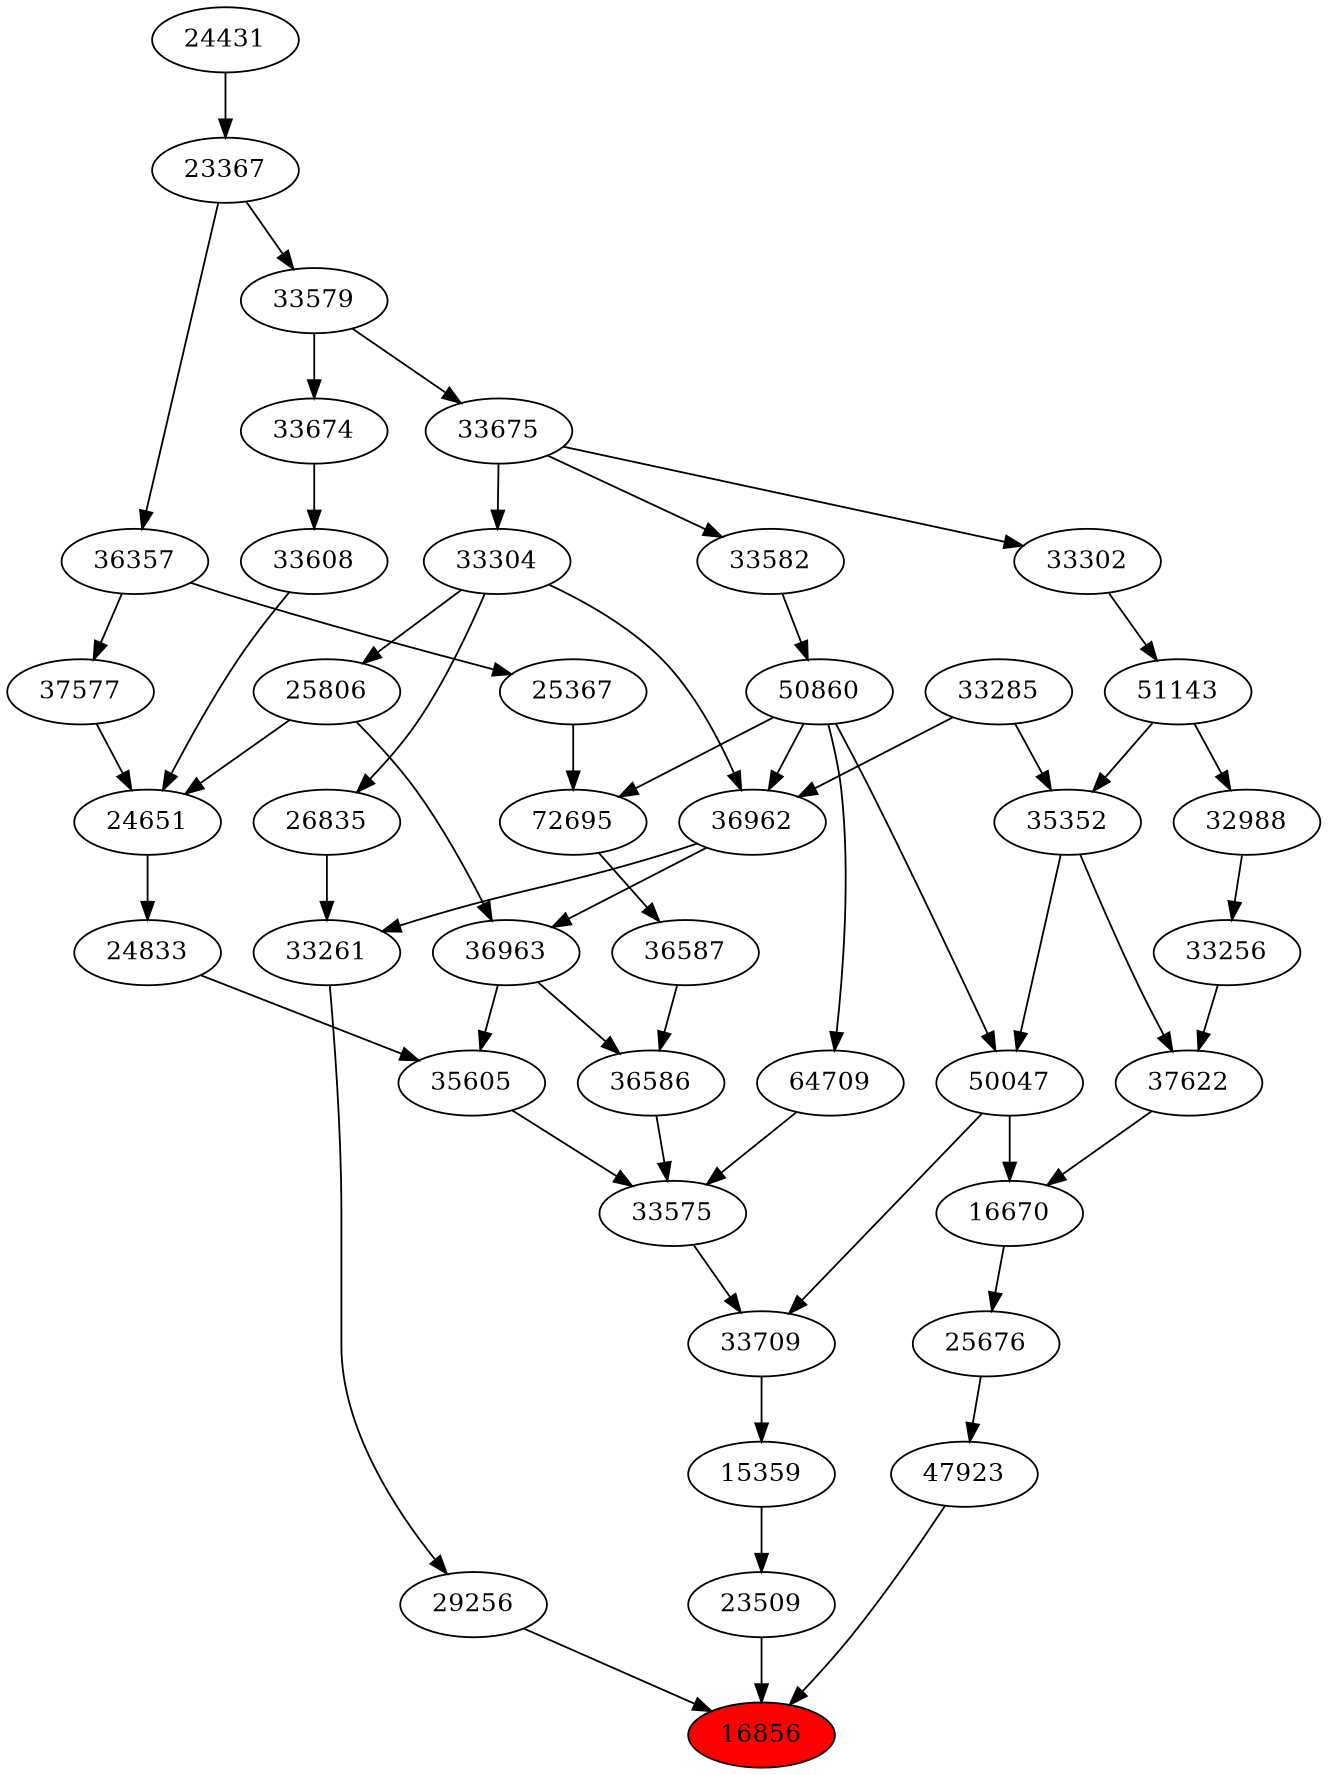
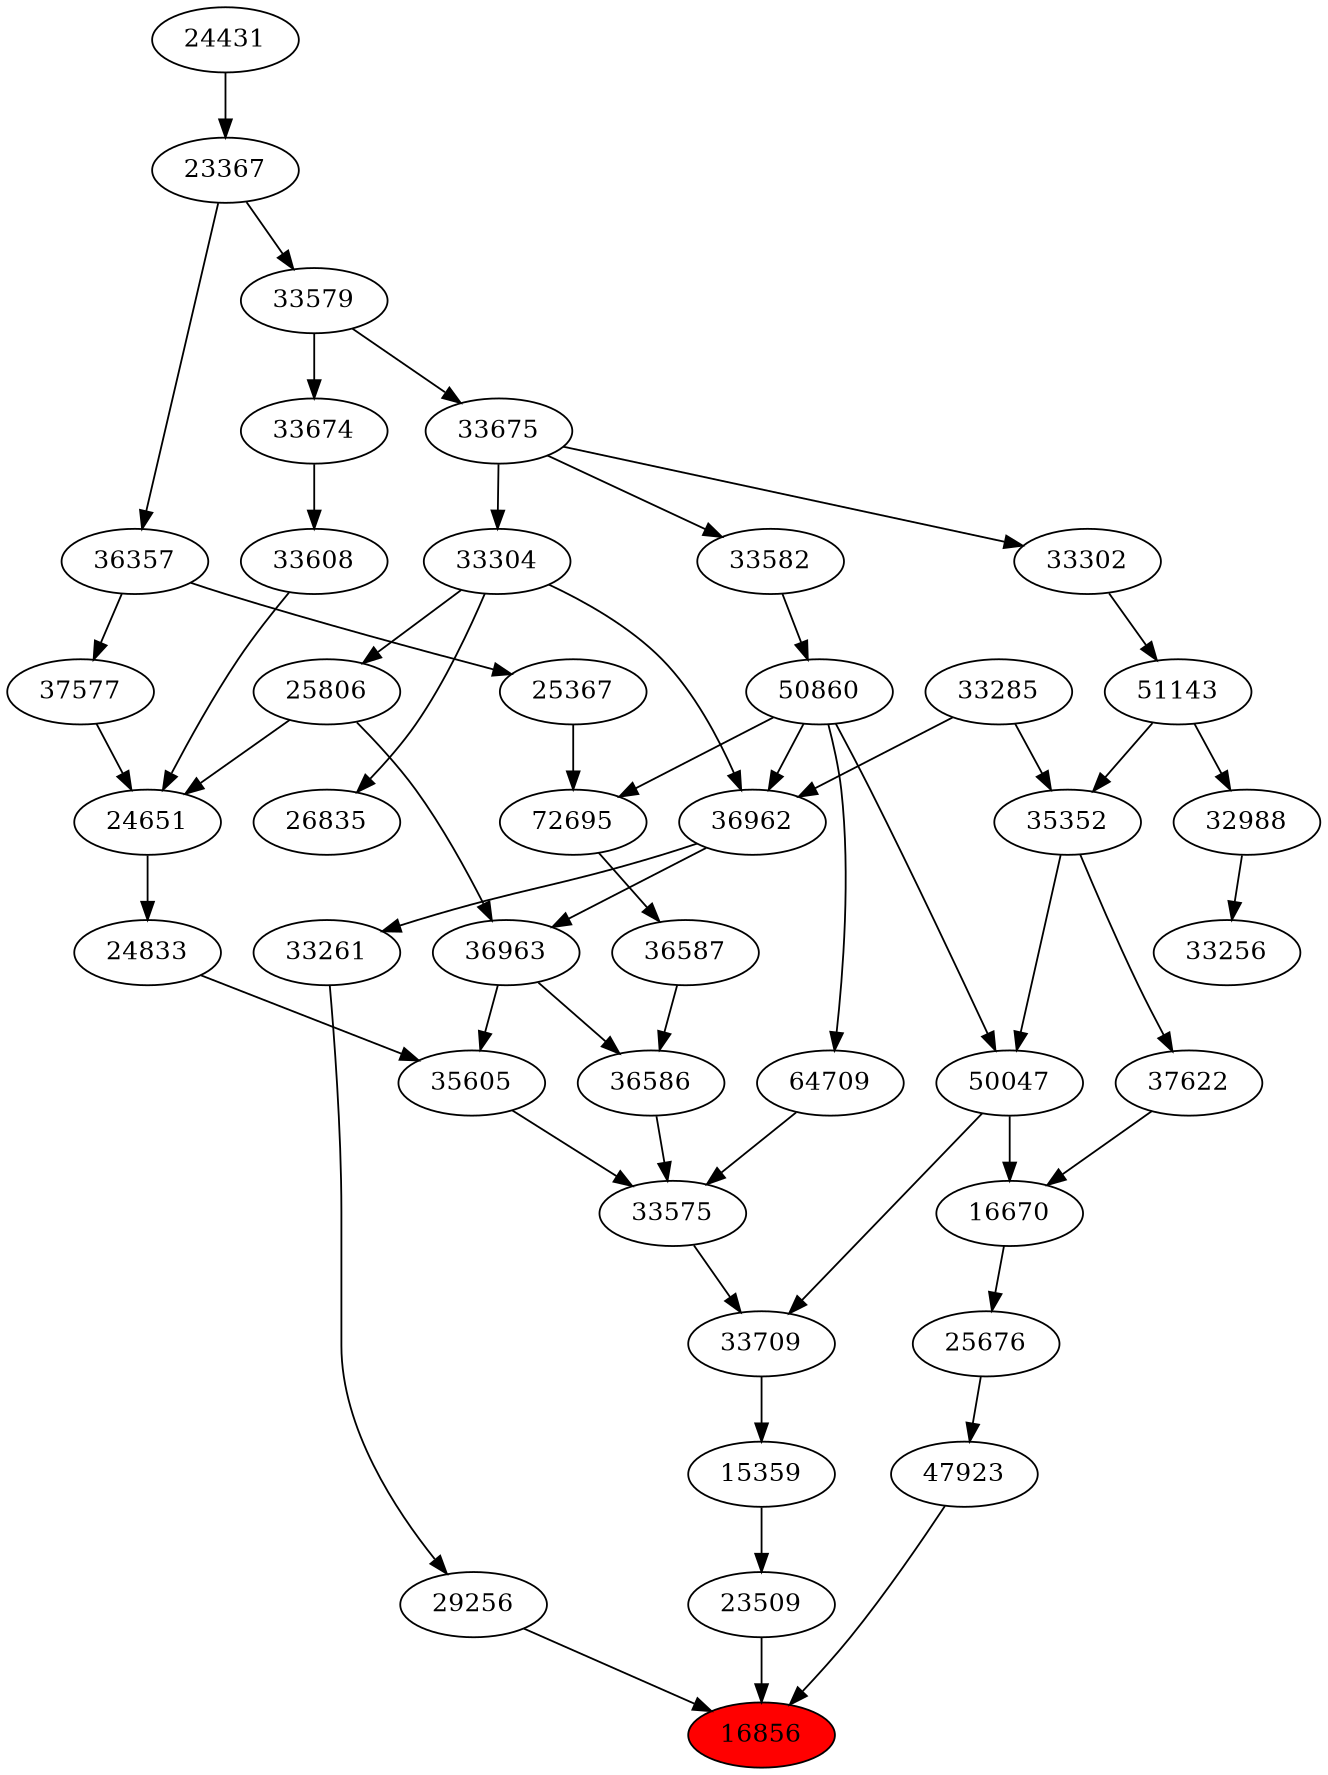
edge "26835" -> "33261": removed
edge "33256" -> "37622": removed
